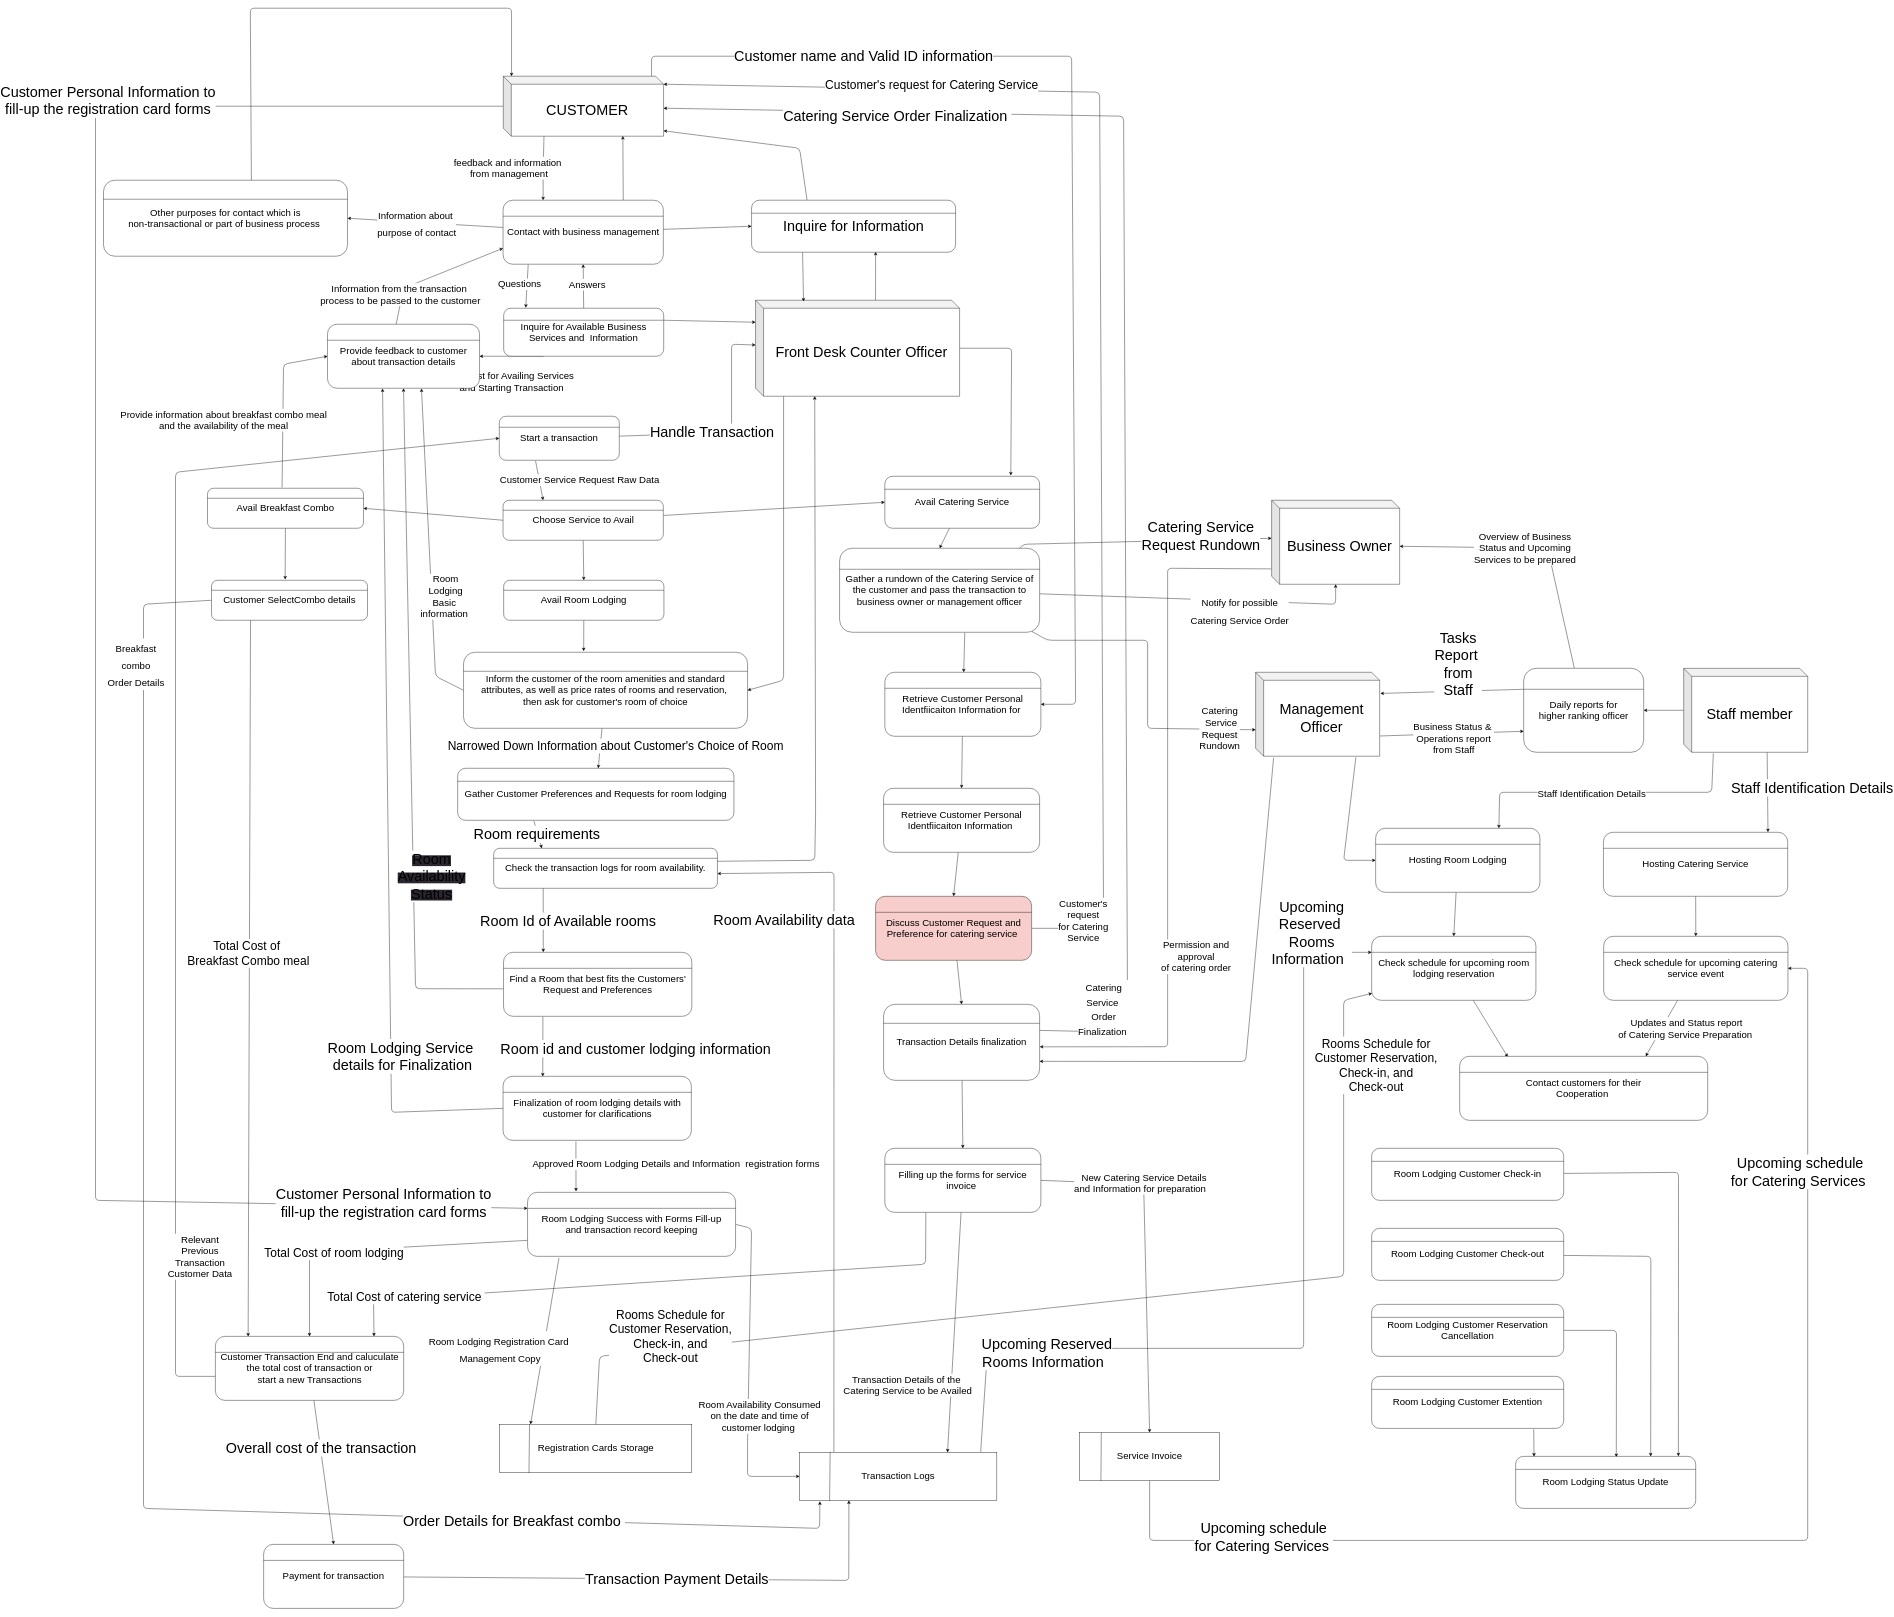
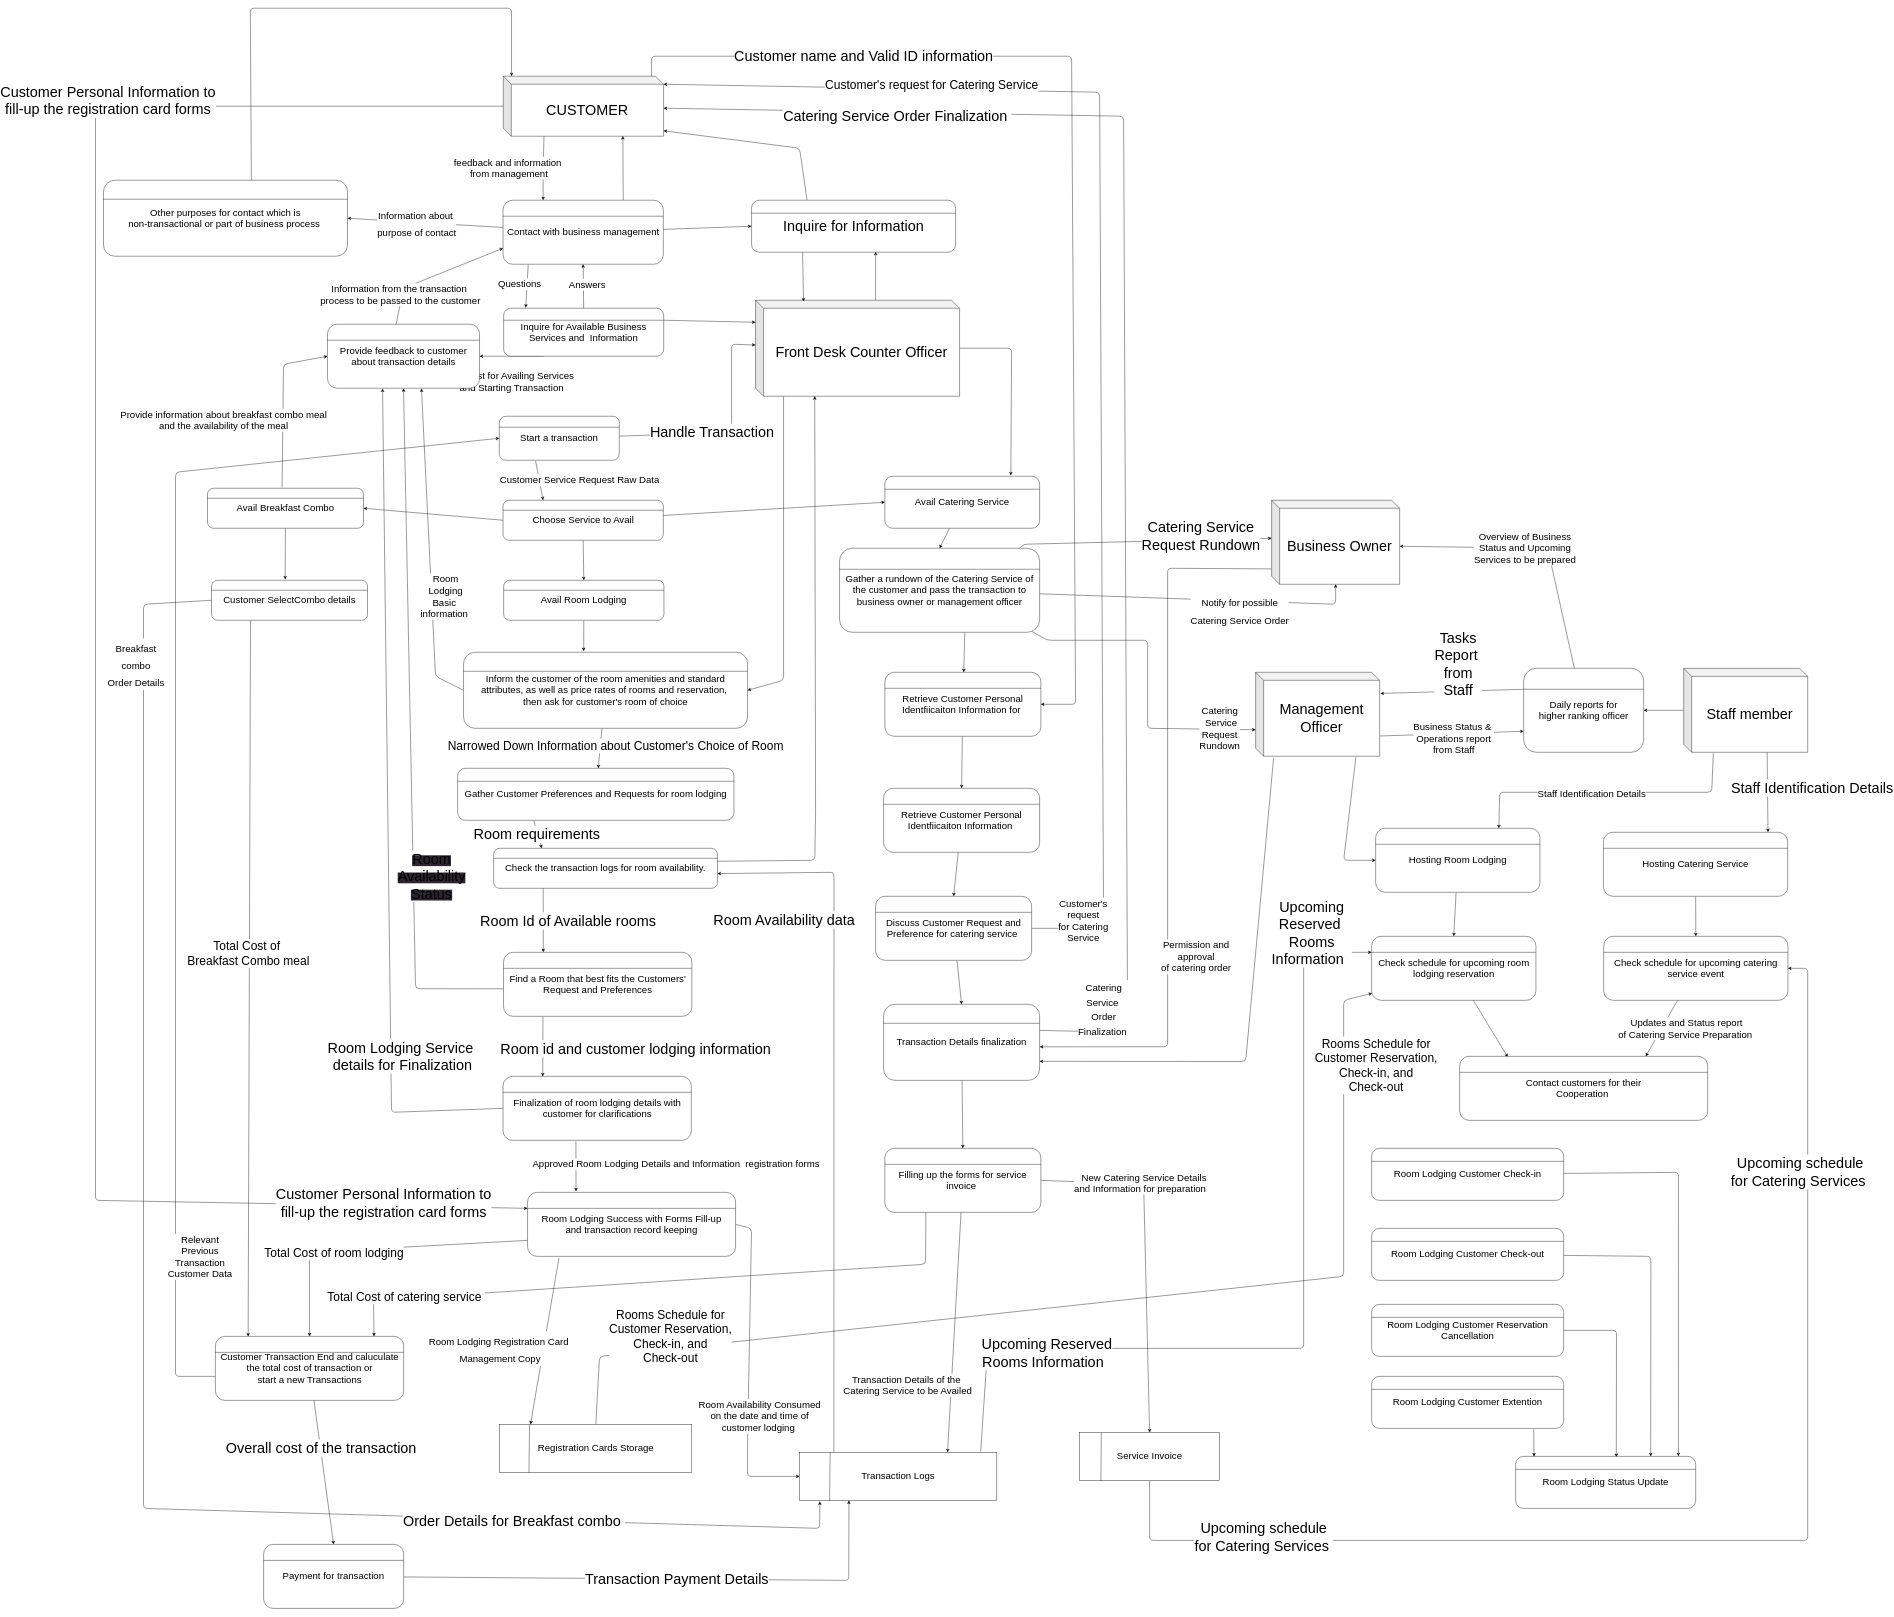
node "Discuss Customer Request and Preference for catering service": fillcolor #f8cecc -> #ffffff
